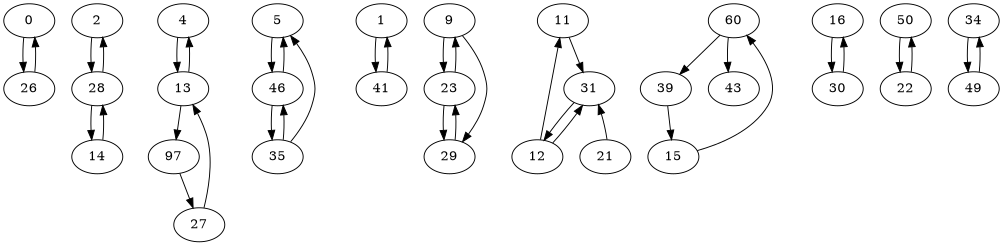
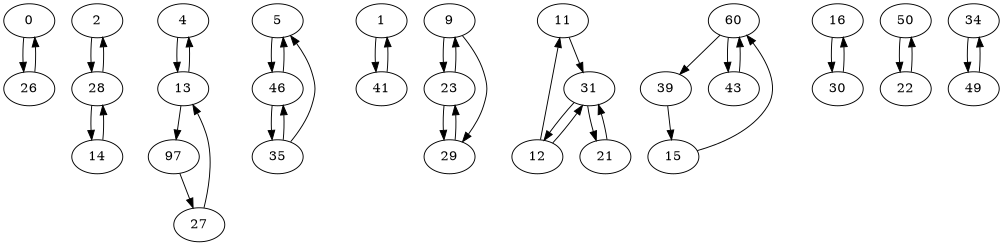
edge "43" -> "60": added
edge "31" -> "21": added
